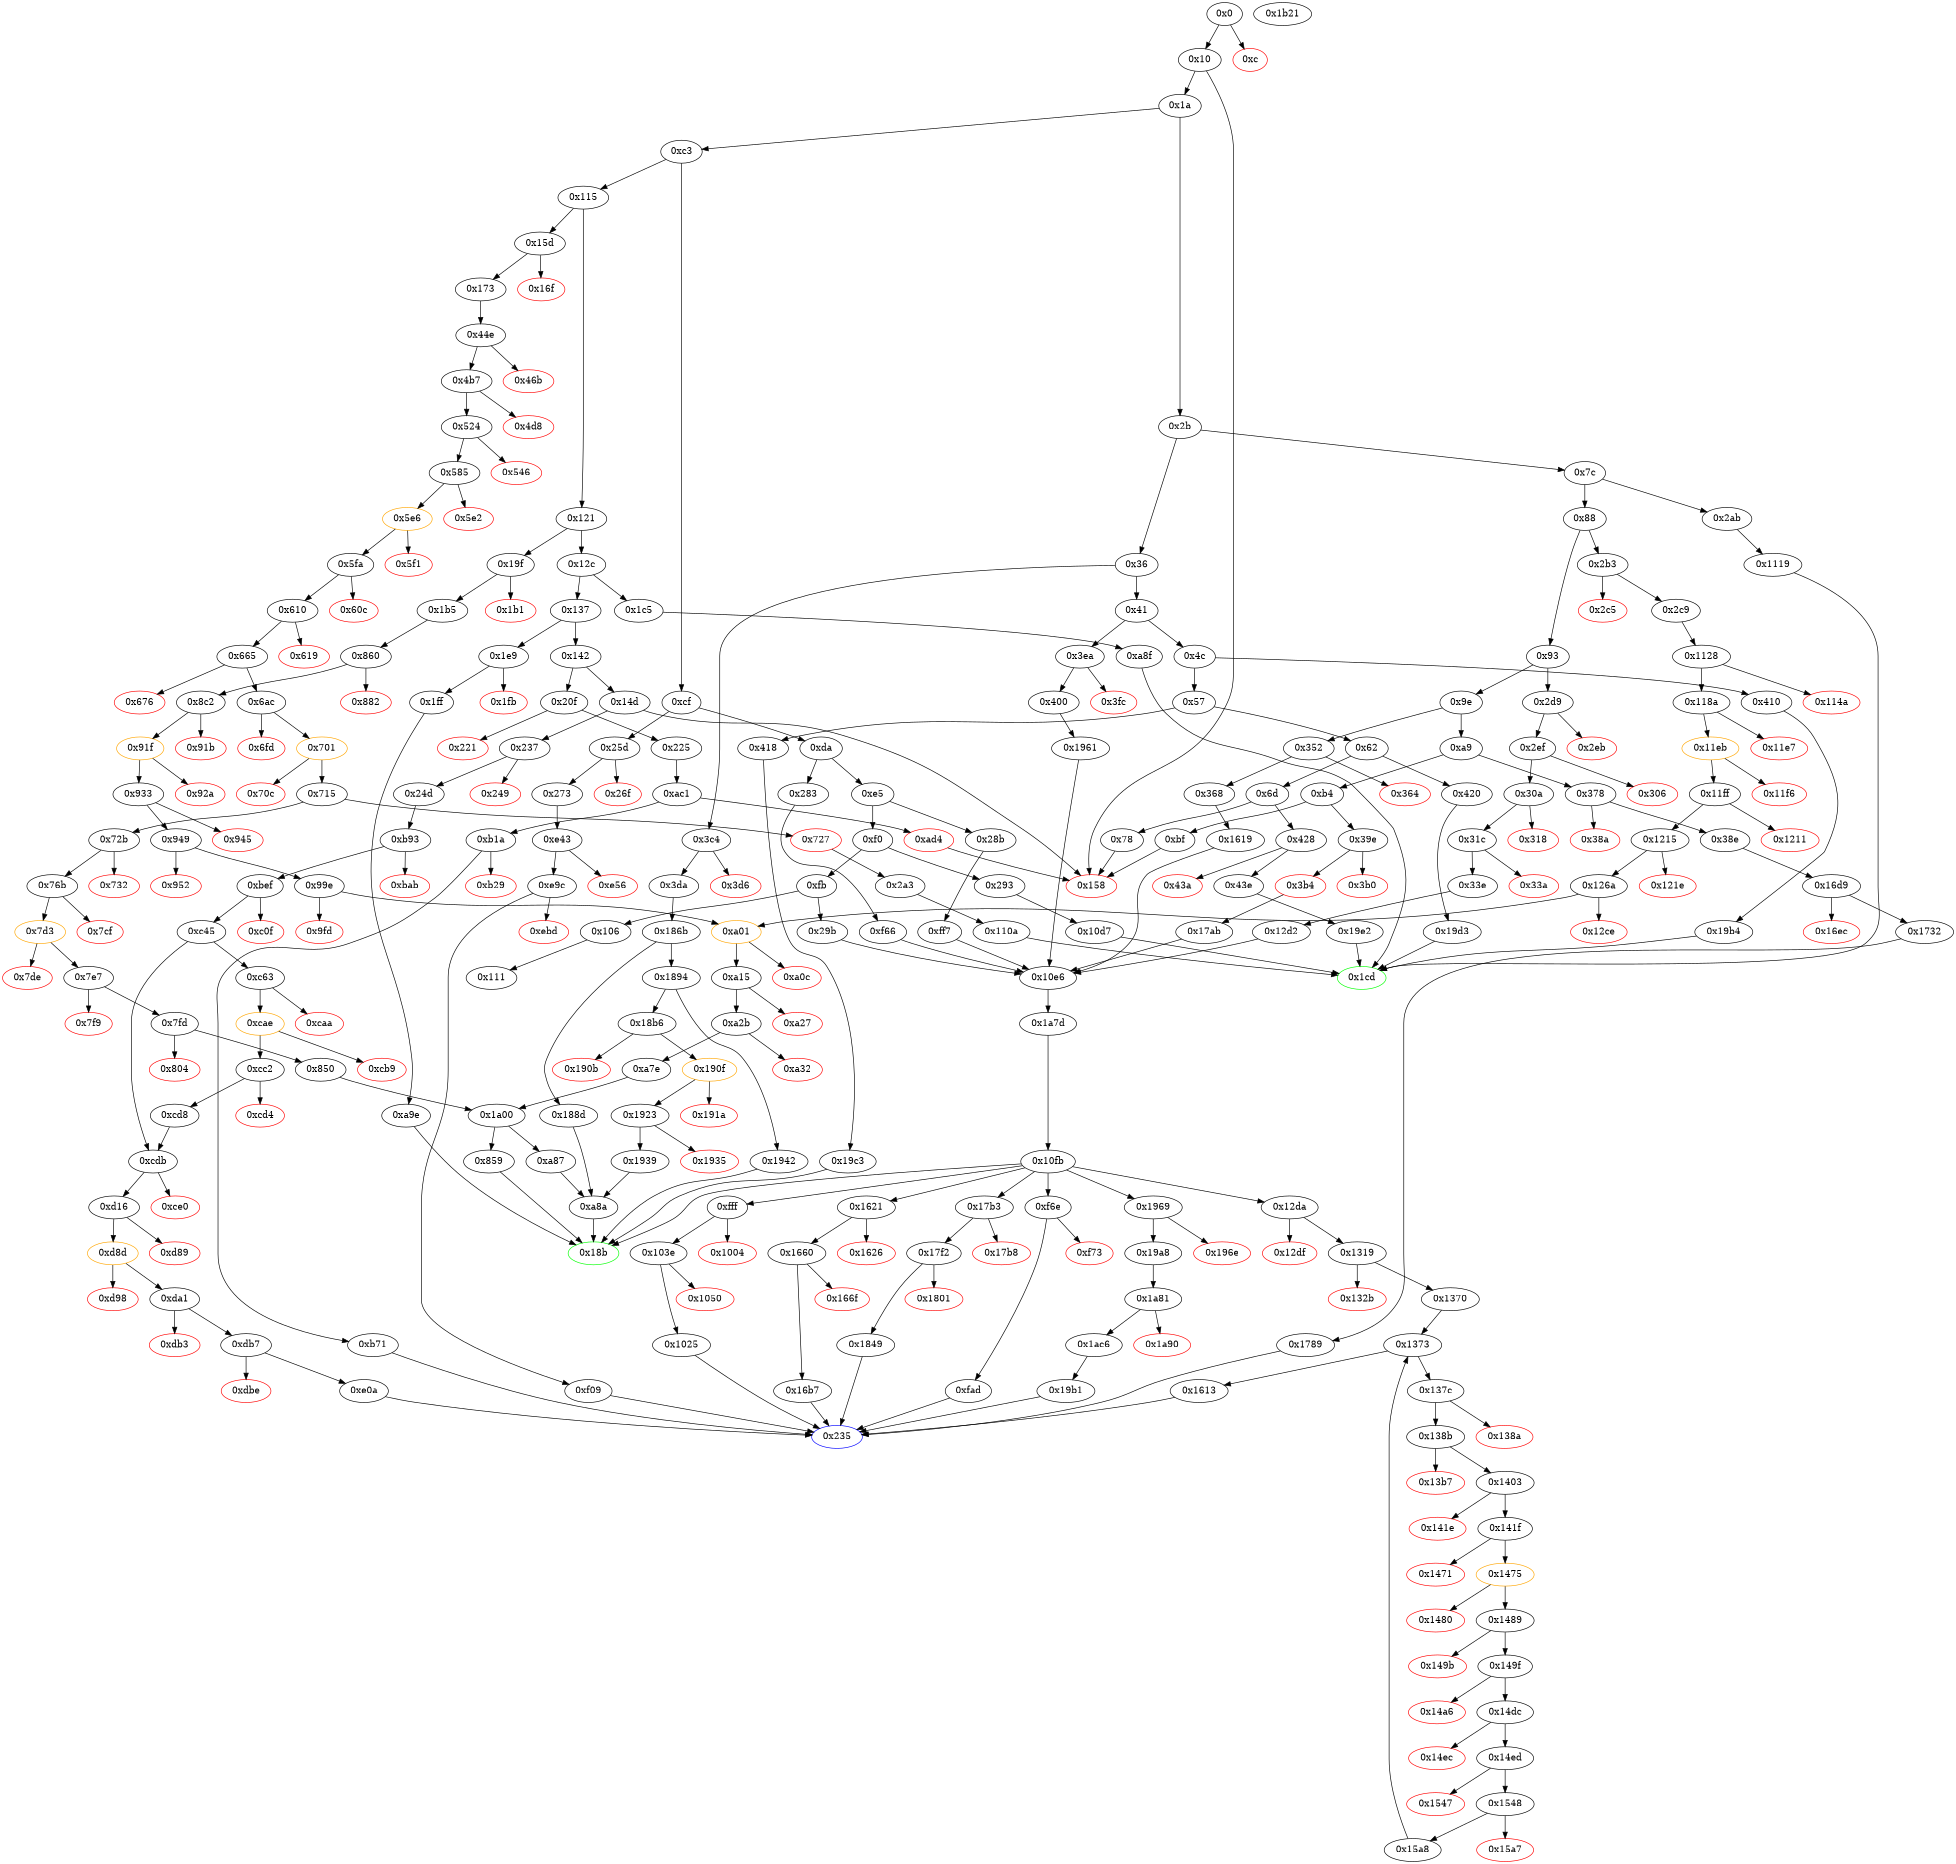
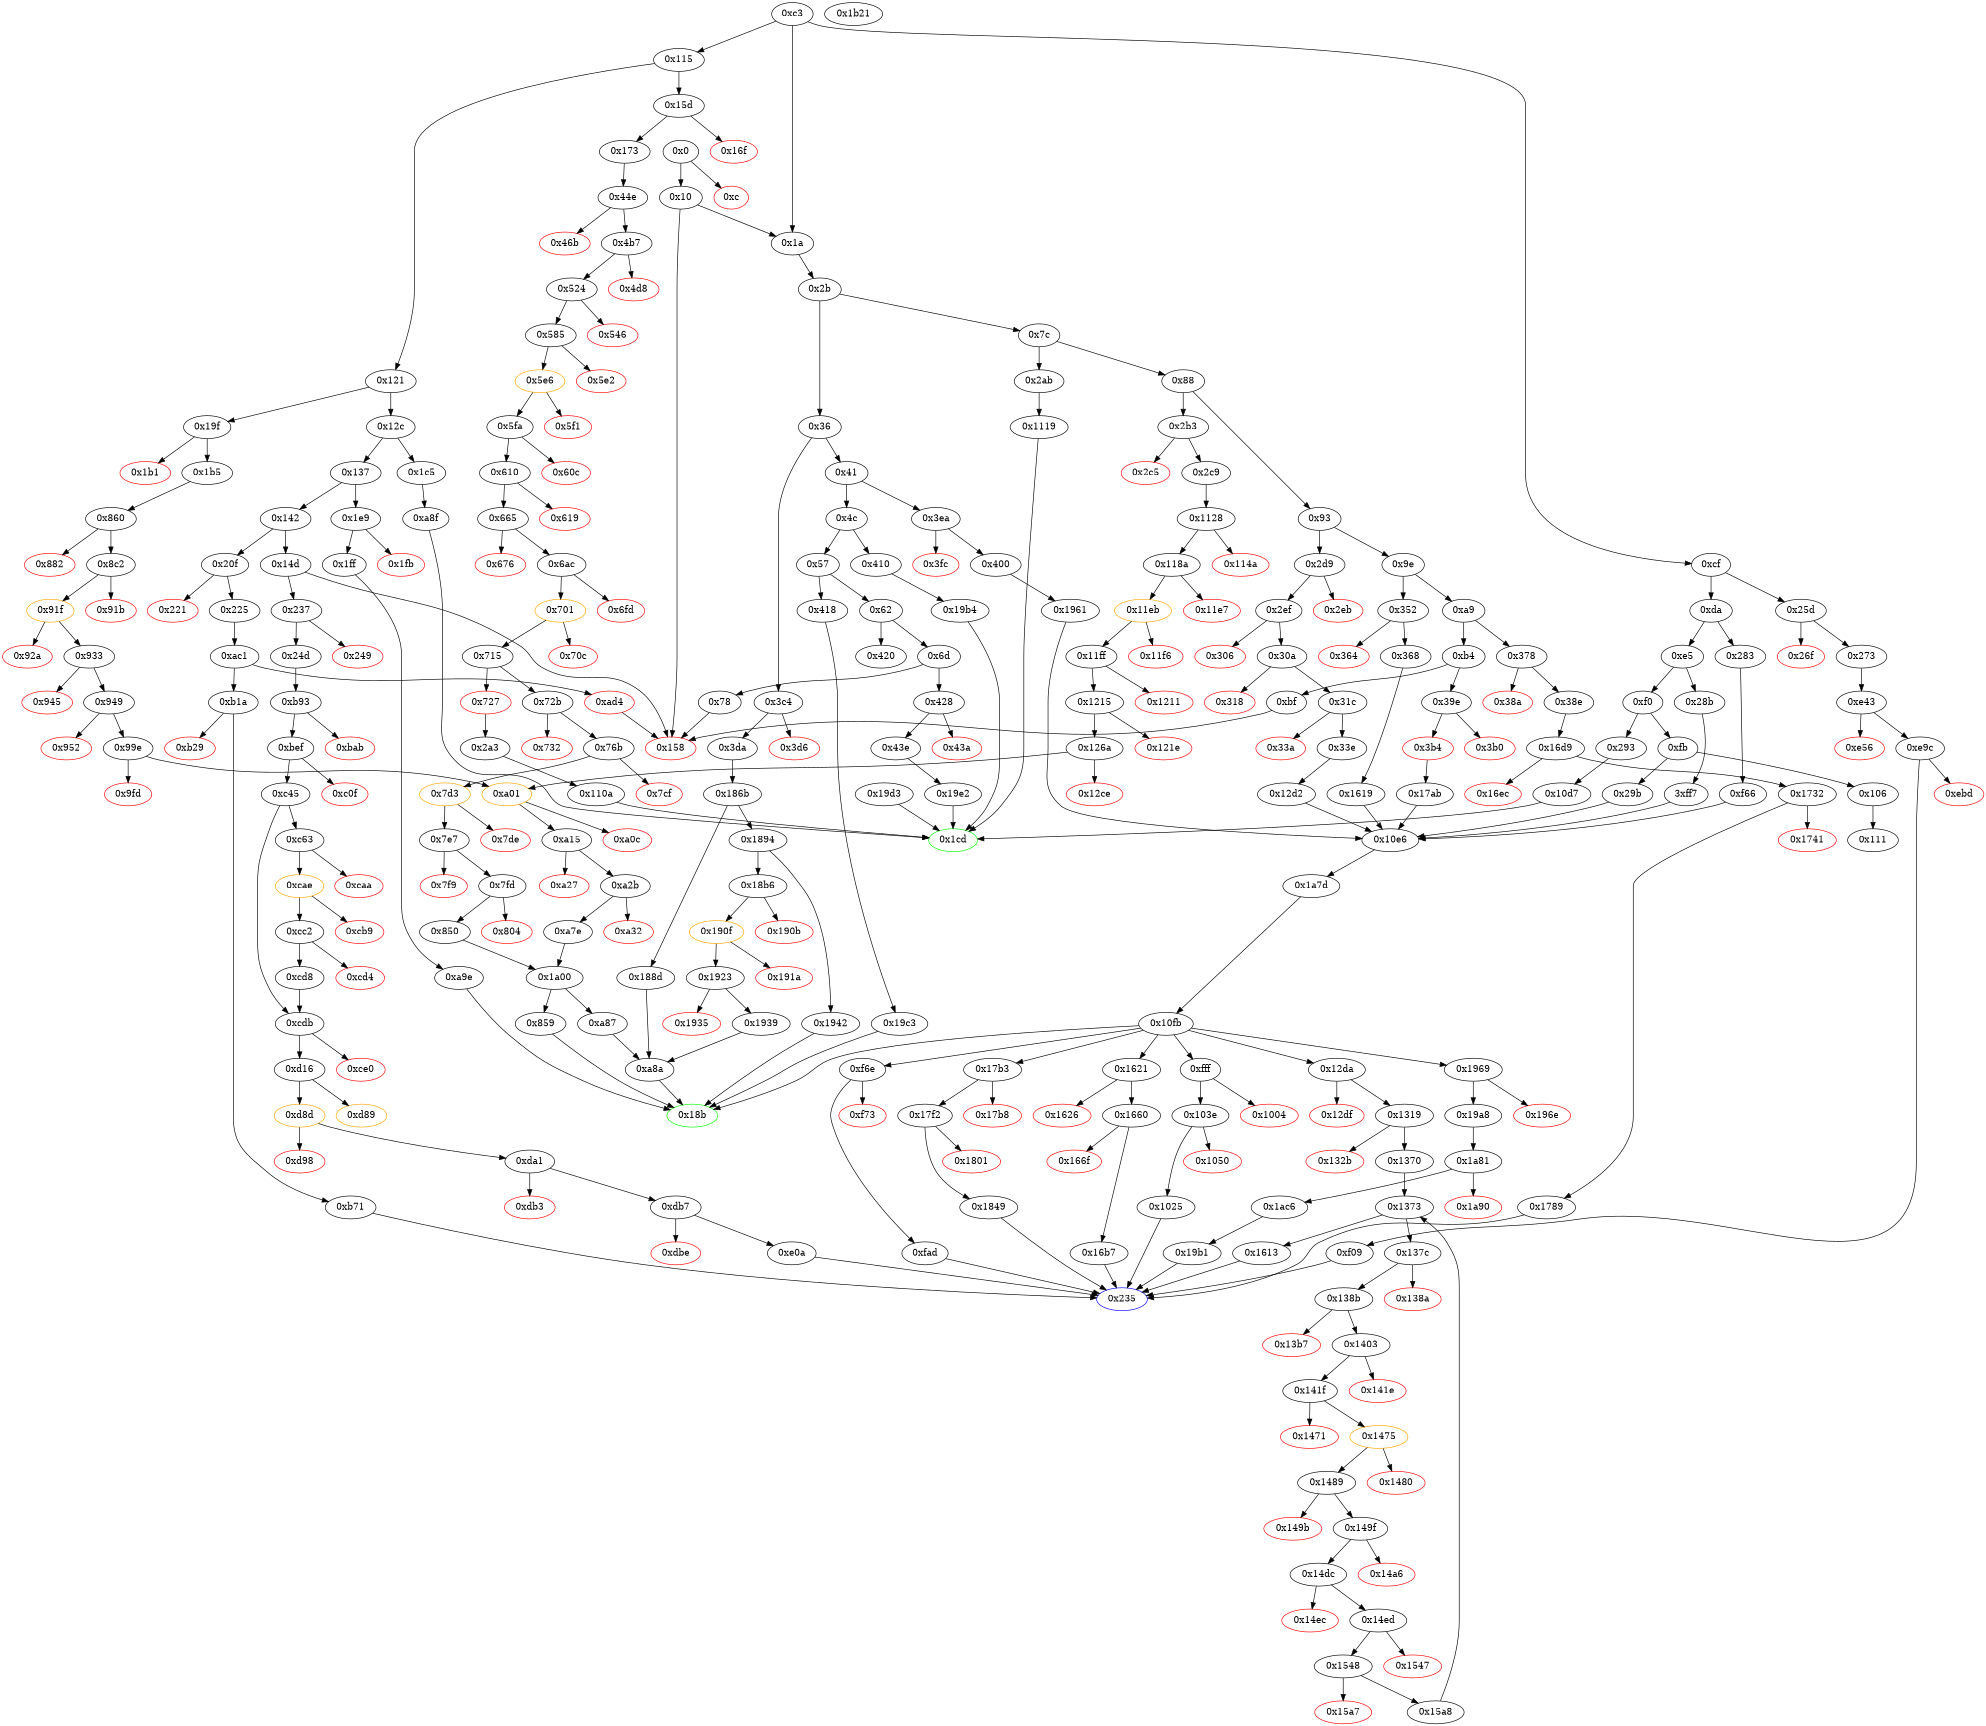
edge "0x1a" -> "0xc3": reversed
node "0x1741": added
edge "0x420" -> "0x19d3": removed
node "0xff7": label "0xff7" -> "3xff7"
node "0xd89": color red -> orange
